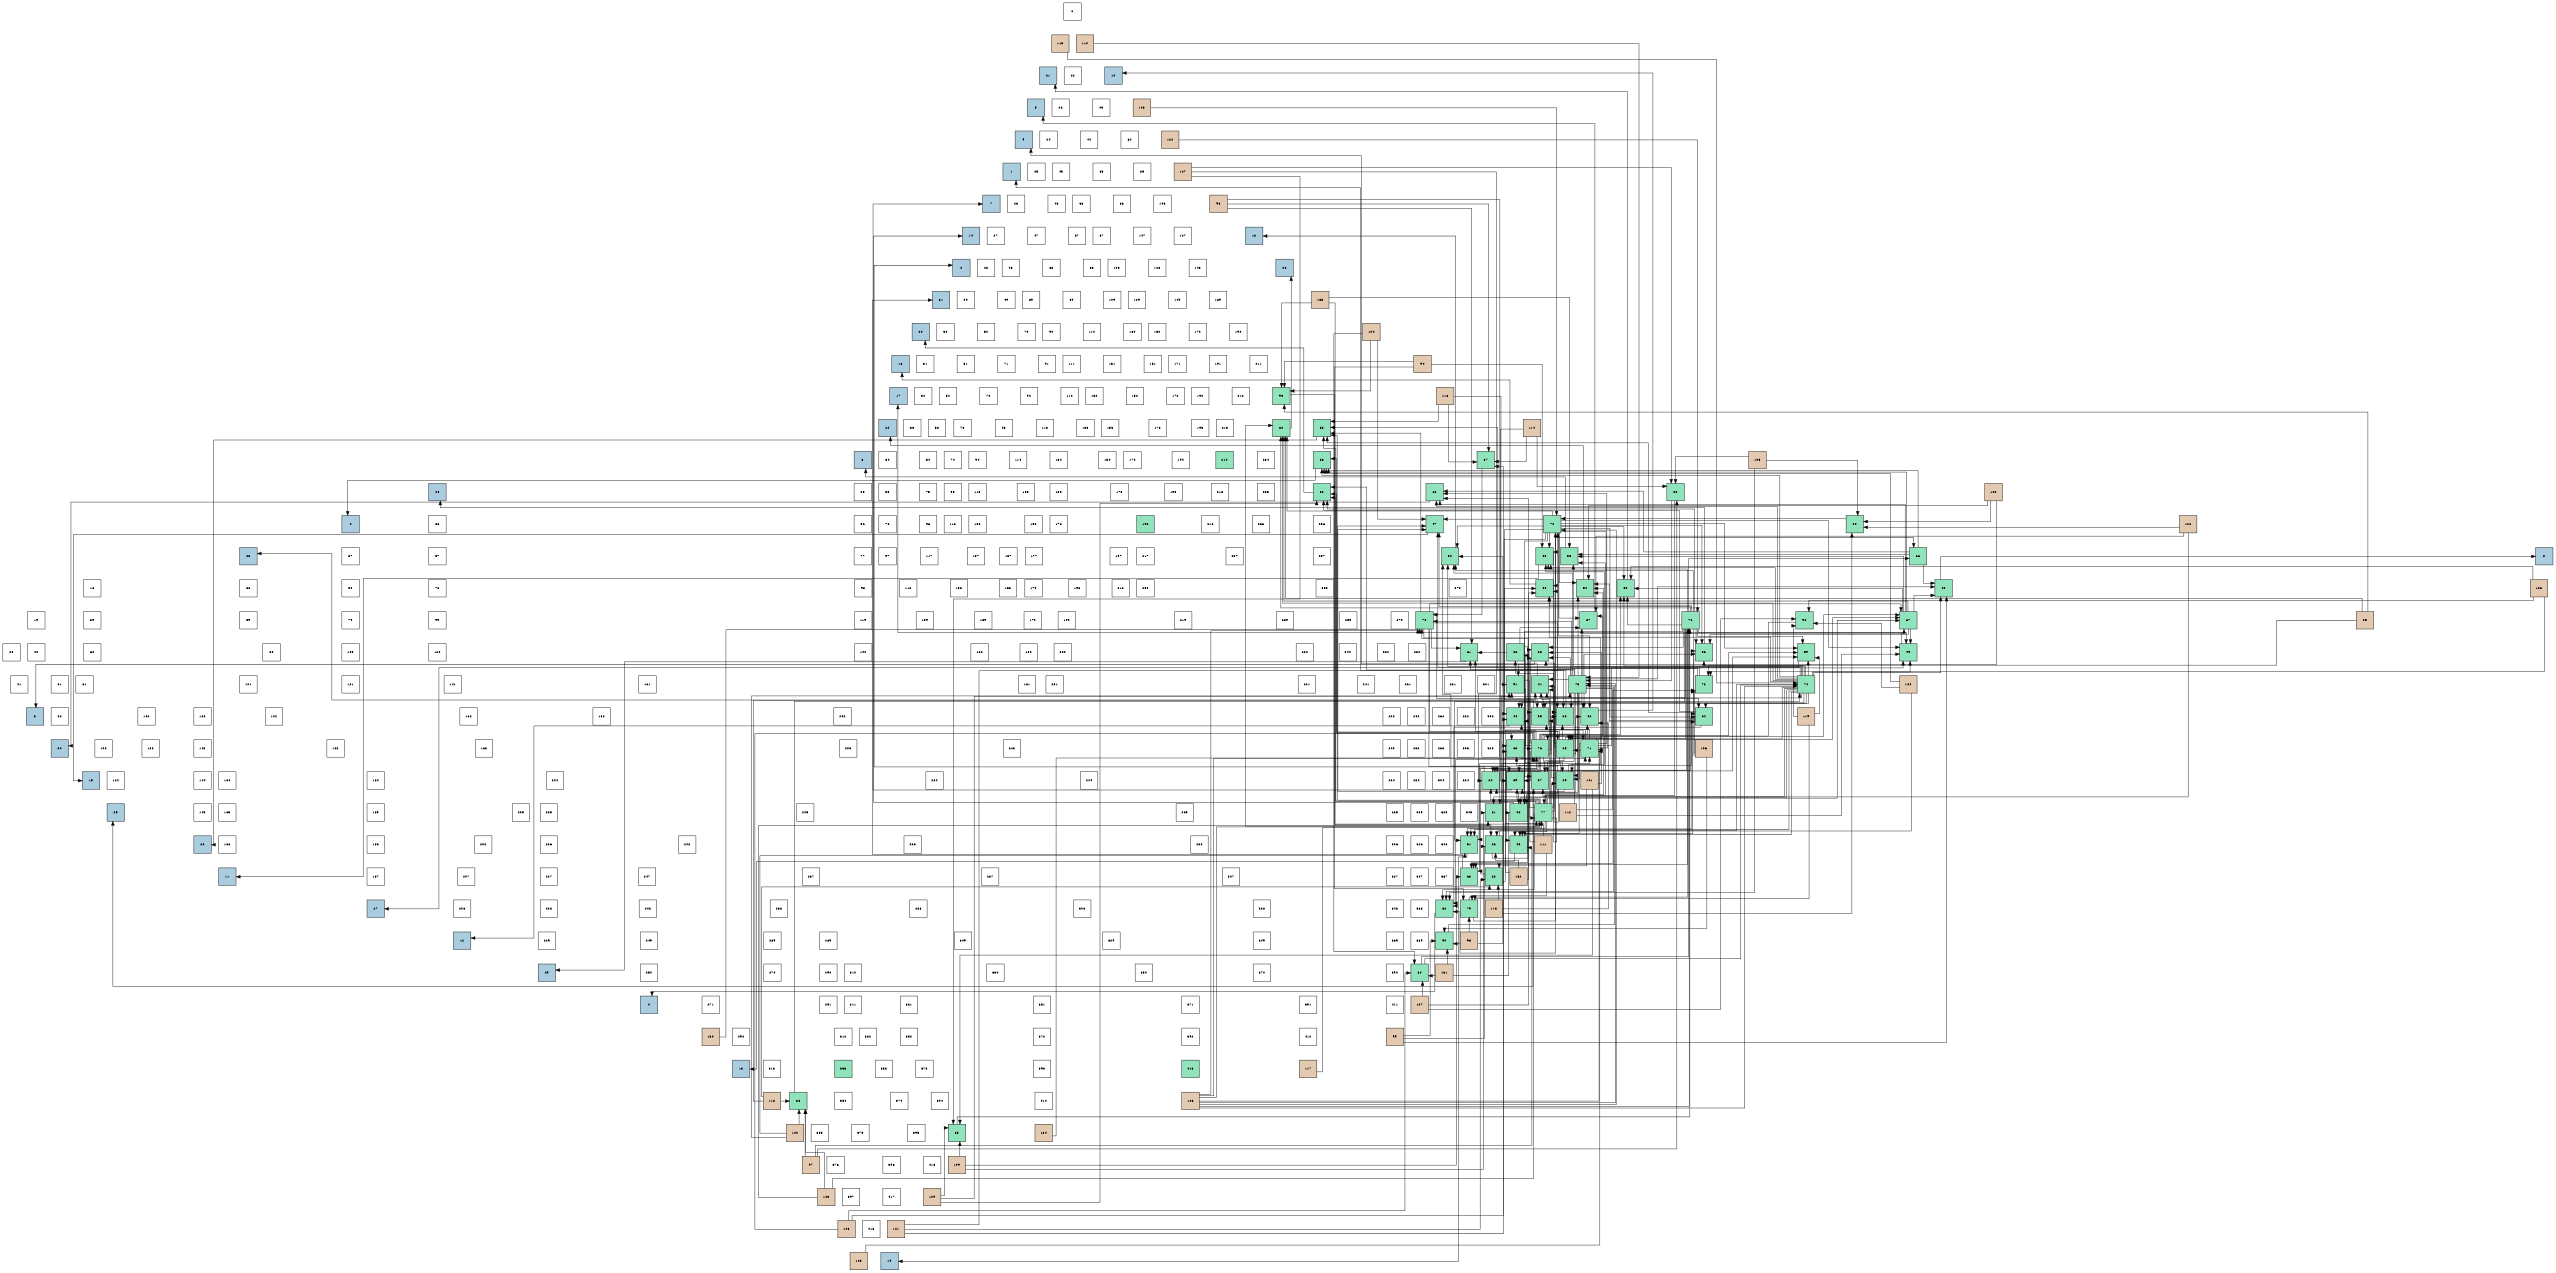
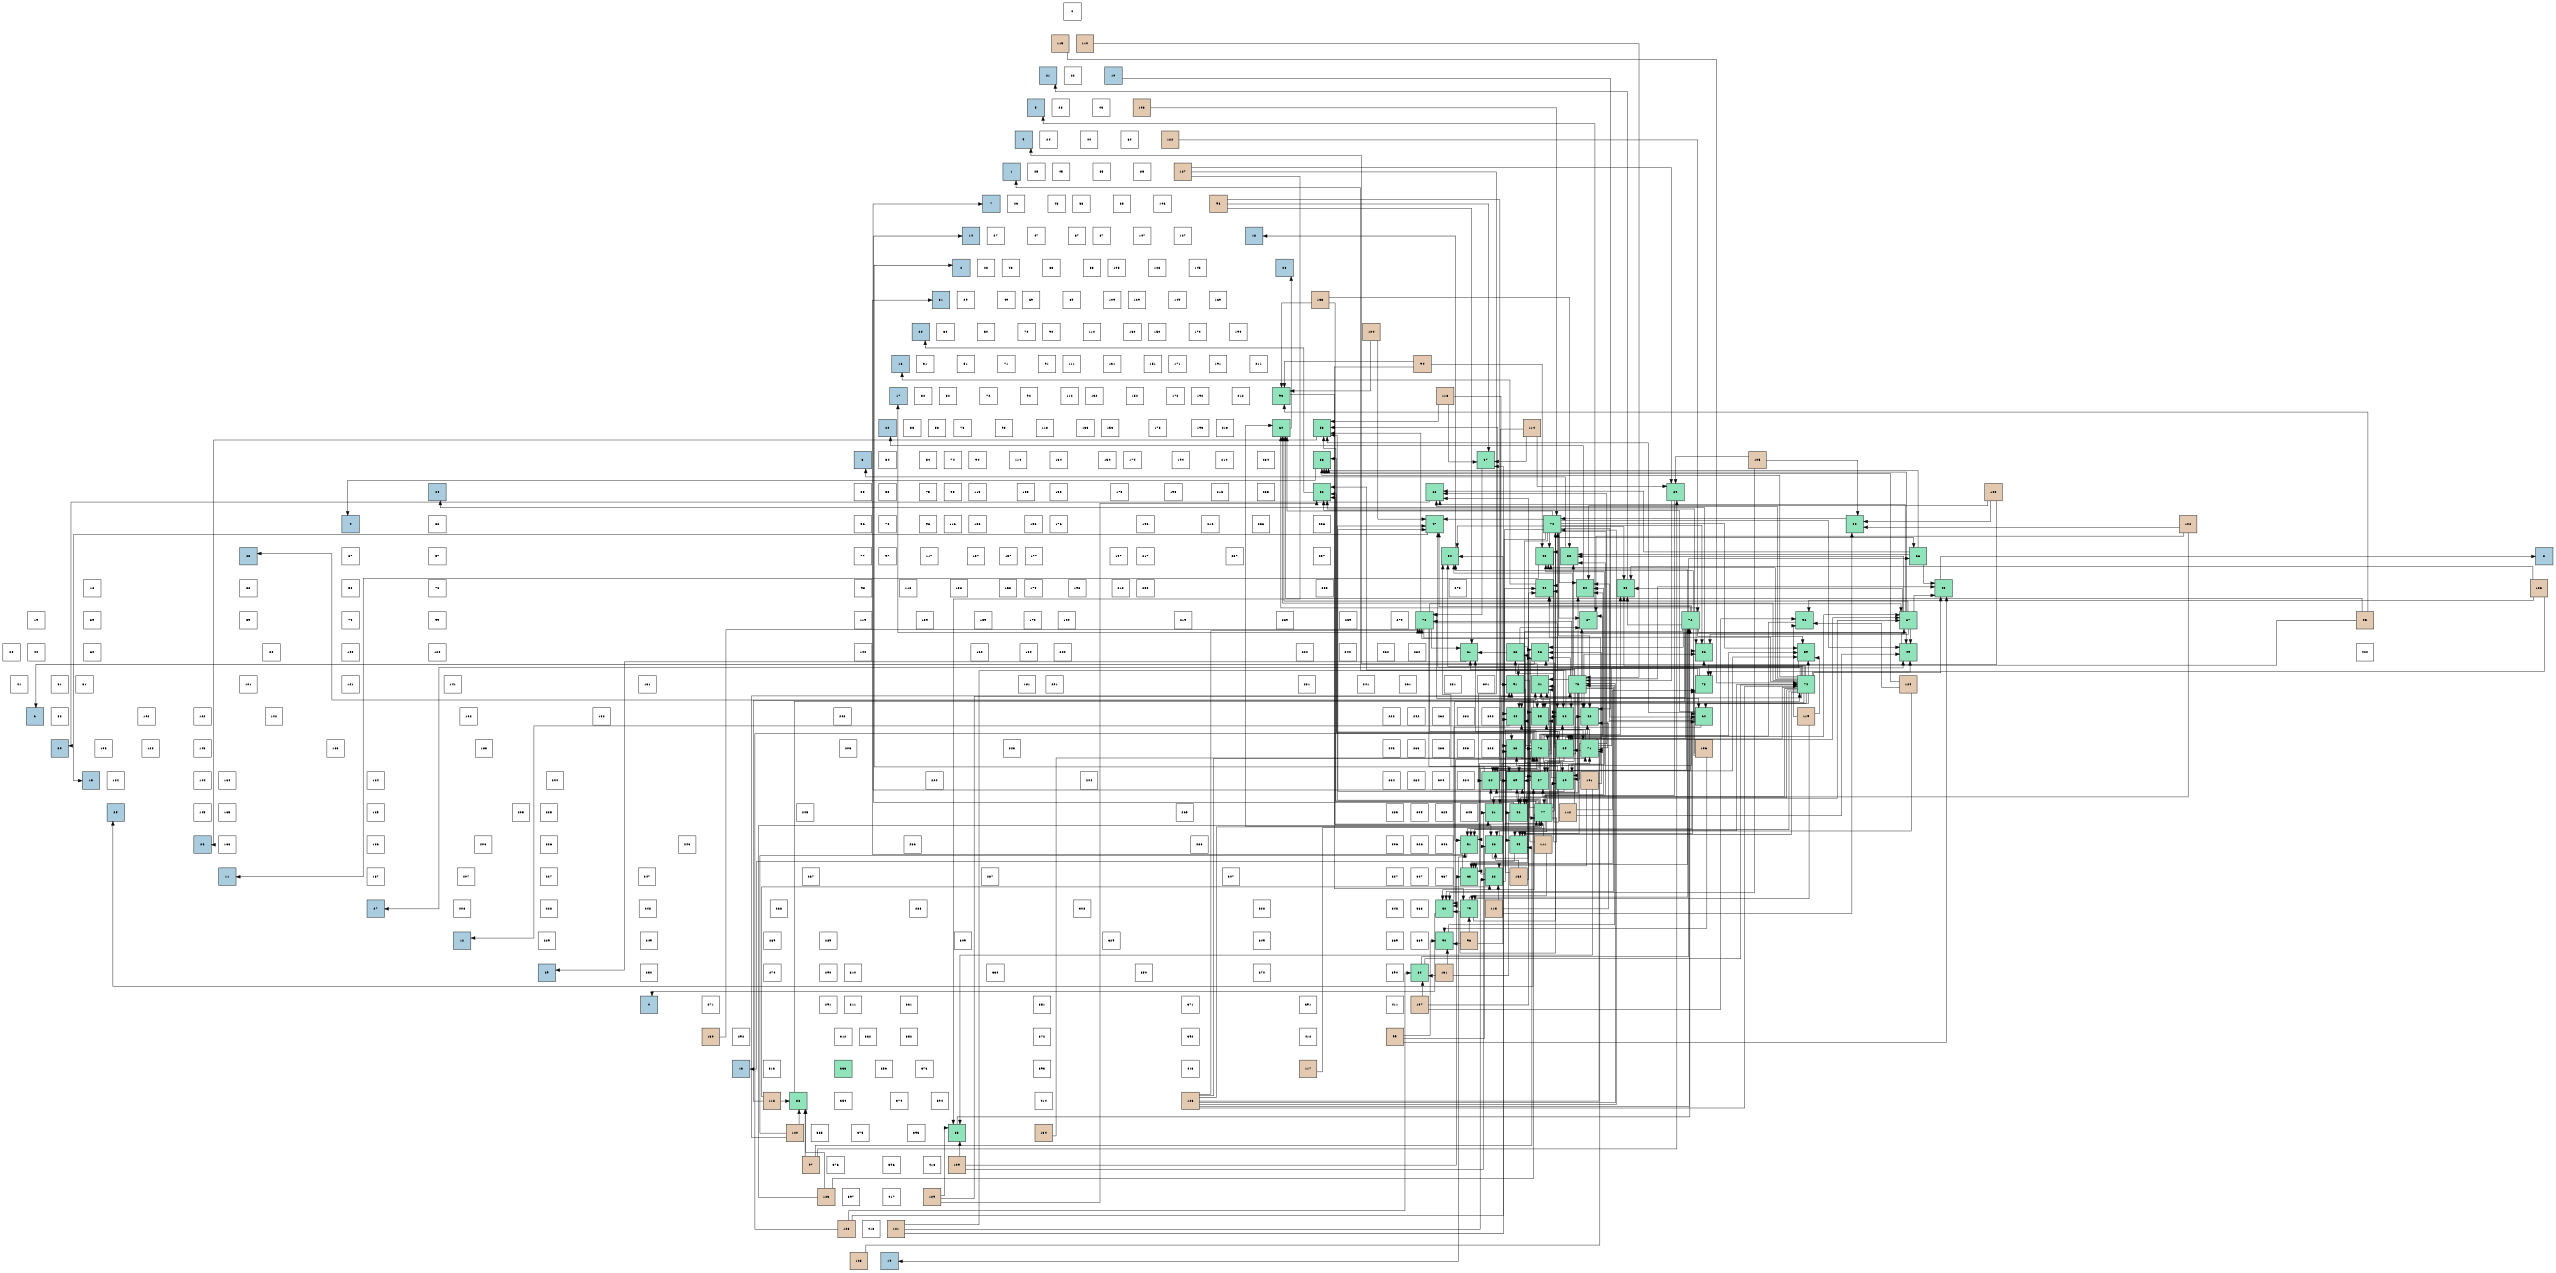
edge "42" -> "10": reversed
node "214": fillcolor #91e3bb -> #ffffff
node "196": fillcolor #91e3bb -> #ffffff
node "420": added
edge "104" -> "84": removed
node "413": fillcolor #91e3bb -> #ffffff
